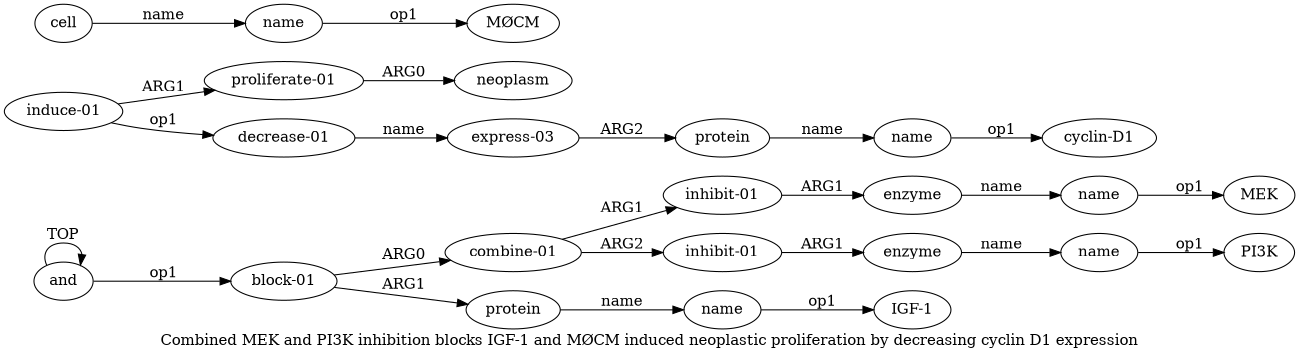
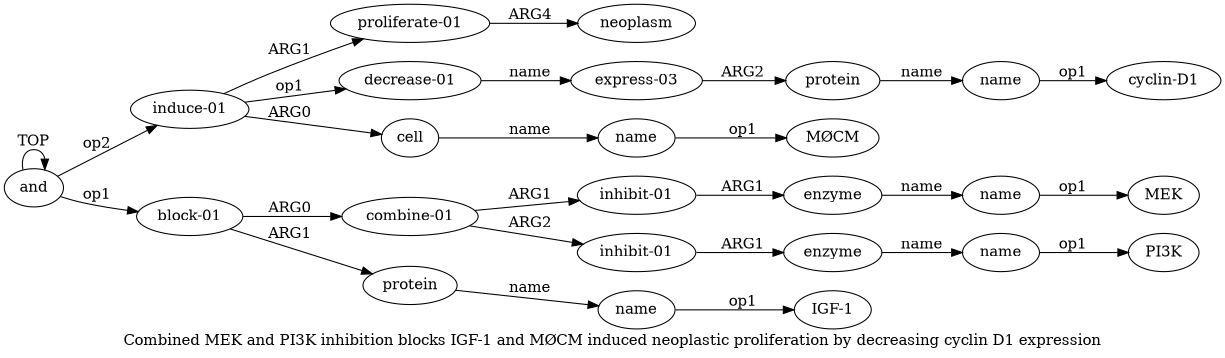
edge "proliferate-01" -> "neoplasm": label "ARG0" -> "ARG4"
edge "induce-01" -> "cell": added, label "ARG0"
edge "and" -> "induce-01": added, label "op2"
